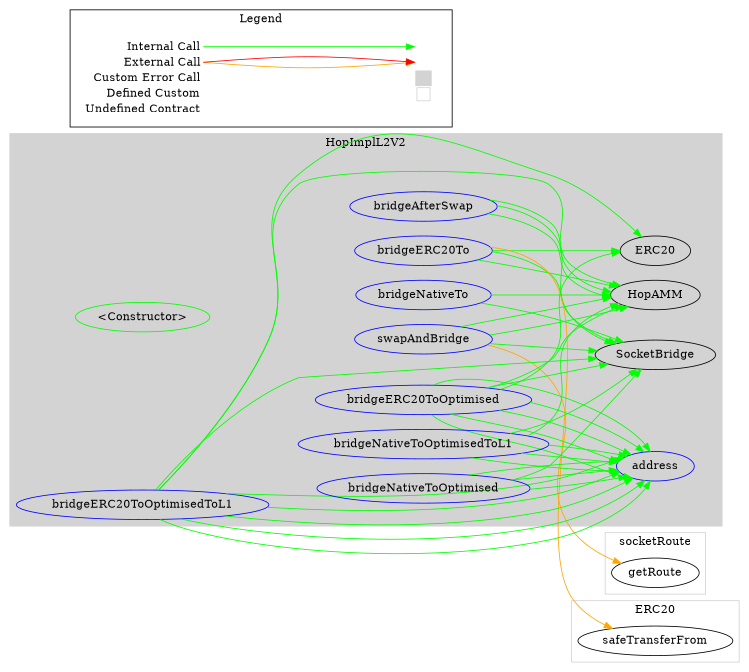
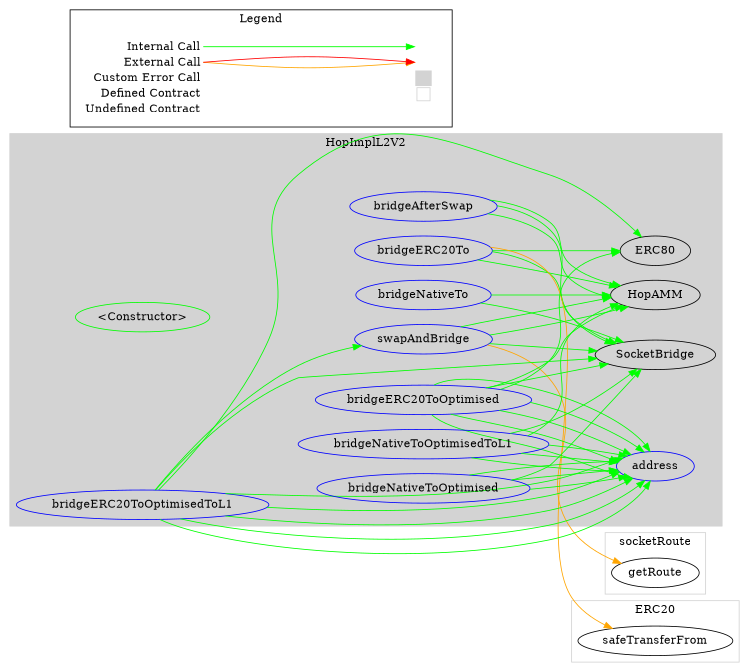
node "Internal Call": text "Defined Custom" -> "Defined Contract"
edge "bridgeERC20ToOptimisedToL1" -> "HopAMM": now "bridgeERC20ToOptimisedToL1" -> "swapAndBridge"
node "ERC20": label "ERC20" -> "ERC80"
